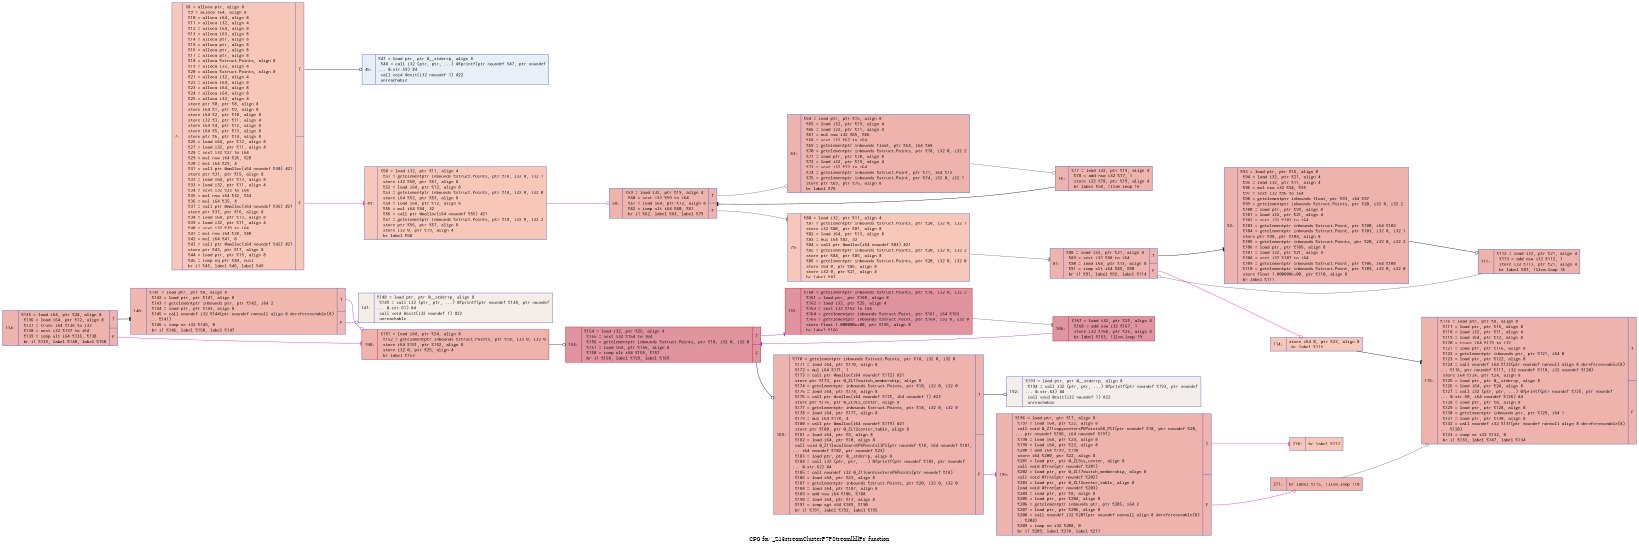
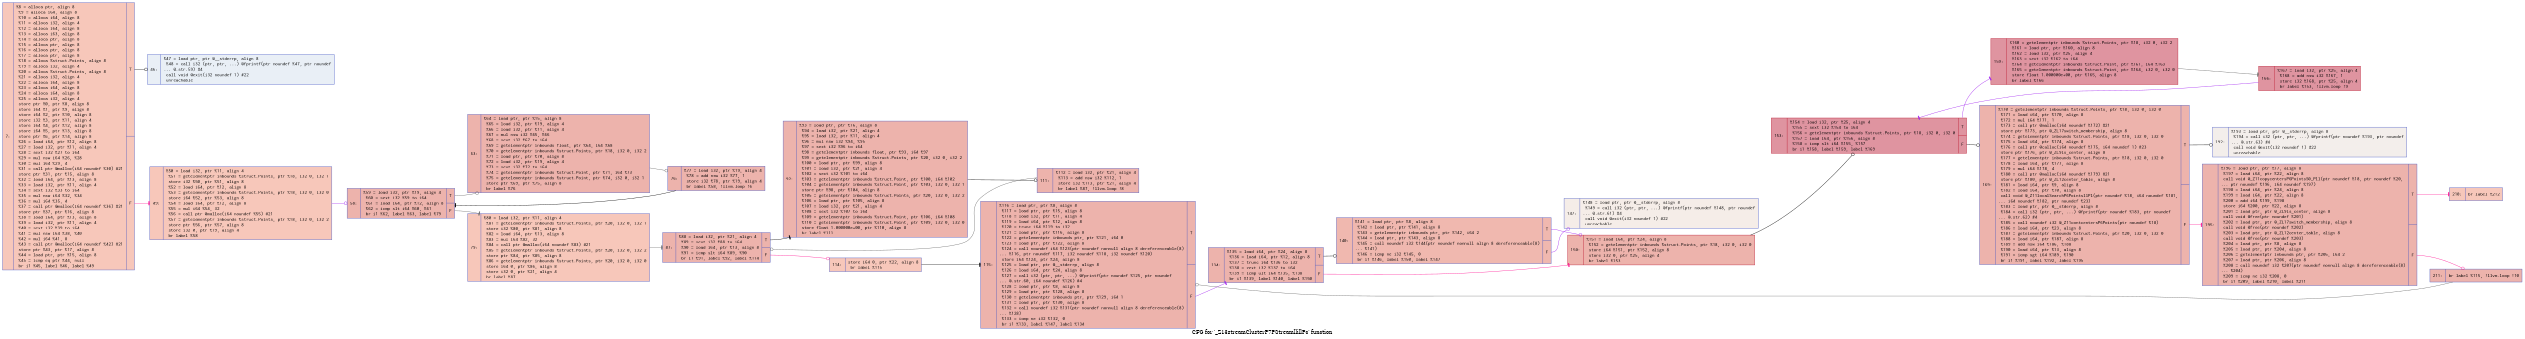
edge "115:" -> "134:": added
edge "134:" -> "140:": arrowhead tee -> odot
node "195:": text "load void @free(ptr noundef %203)" -> "call void @free(ptr noundef %203)"
